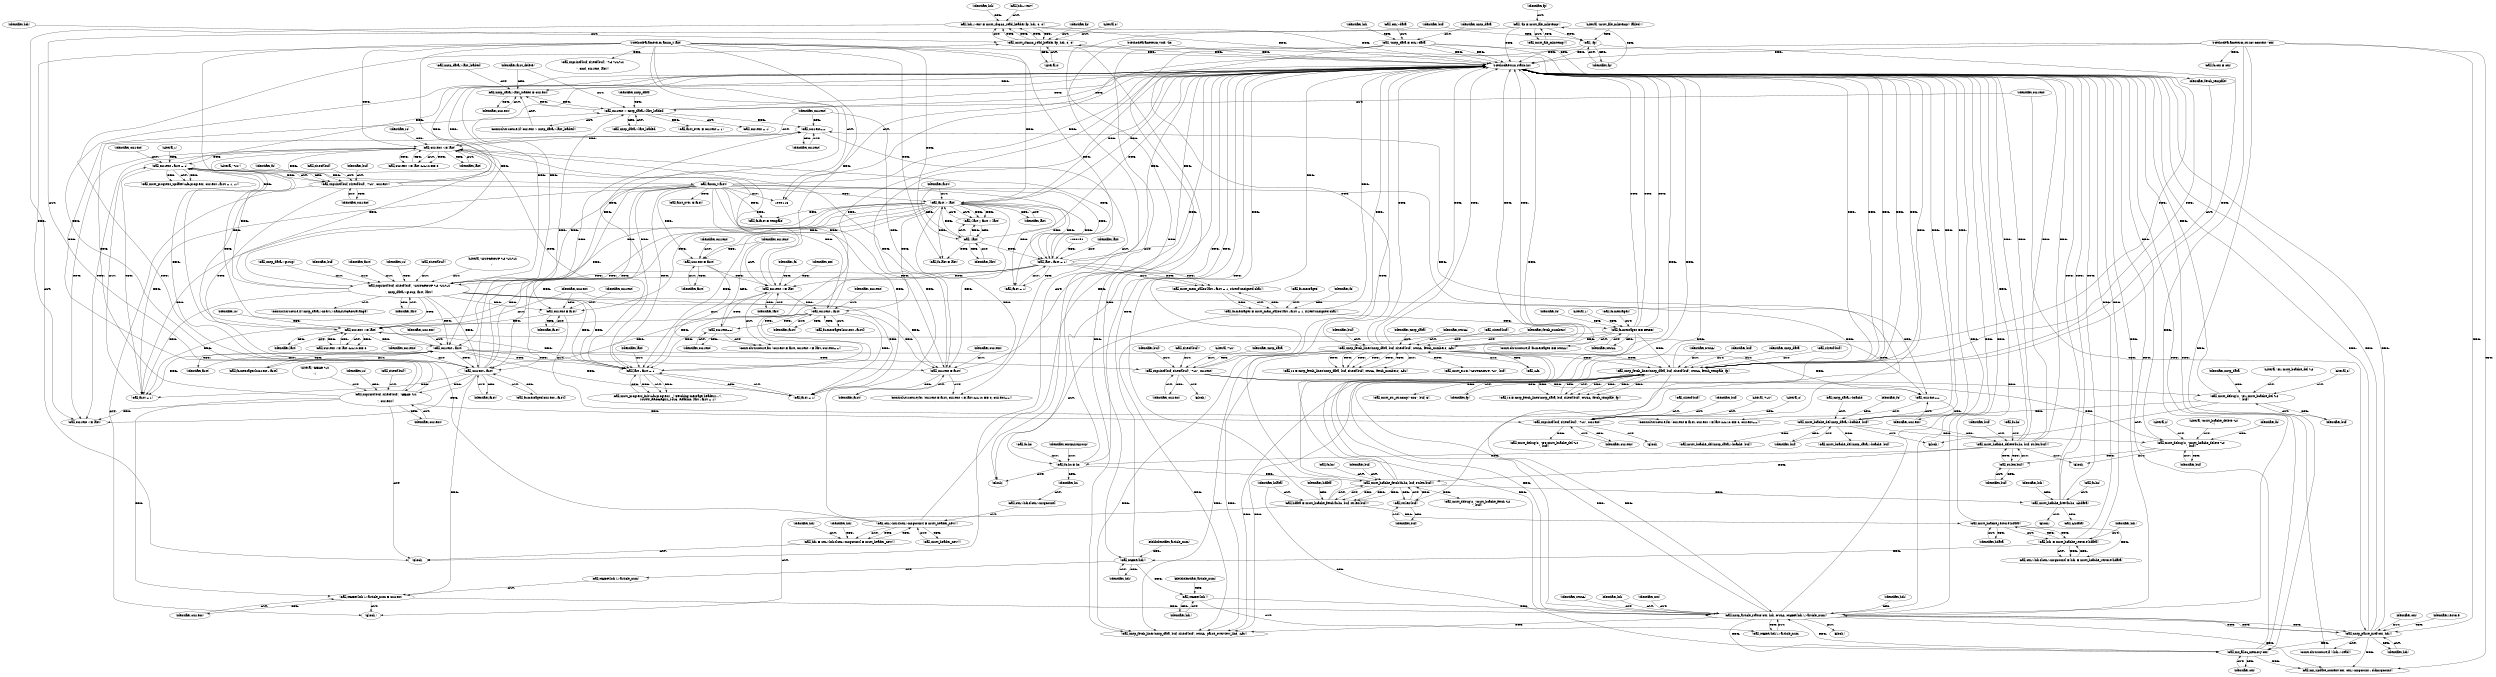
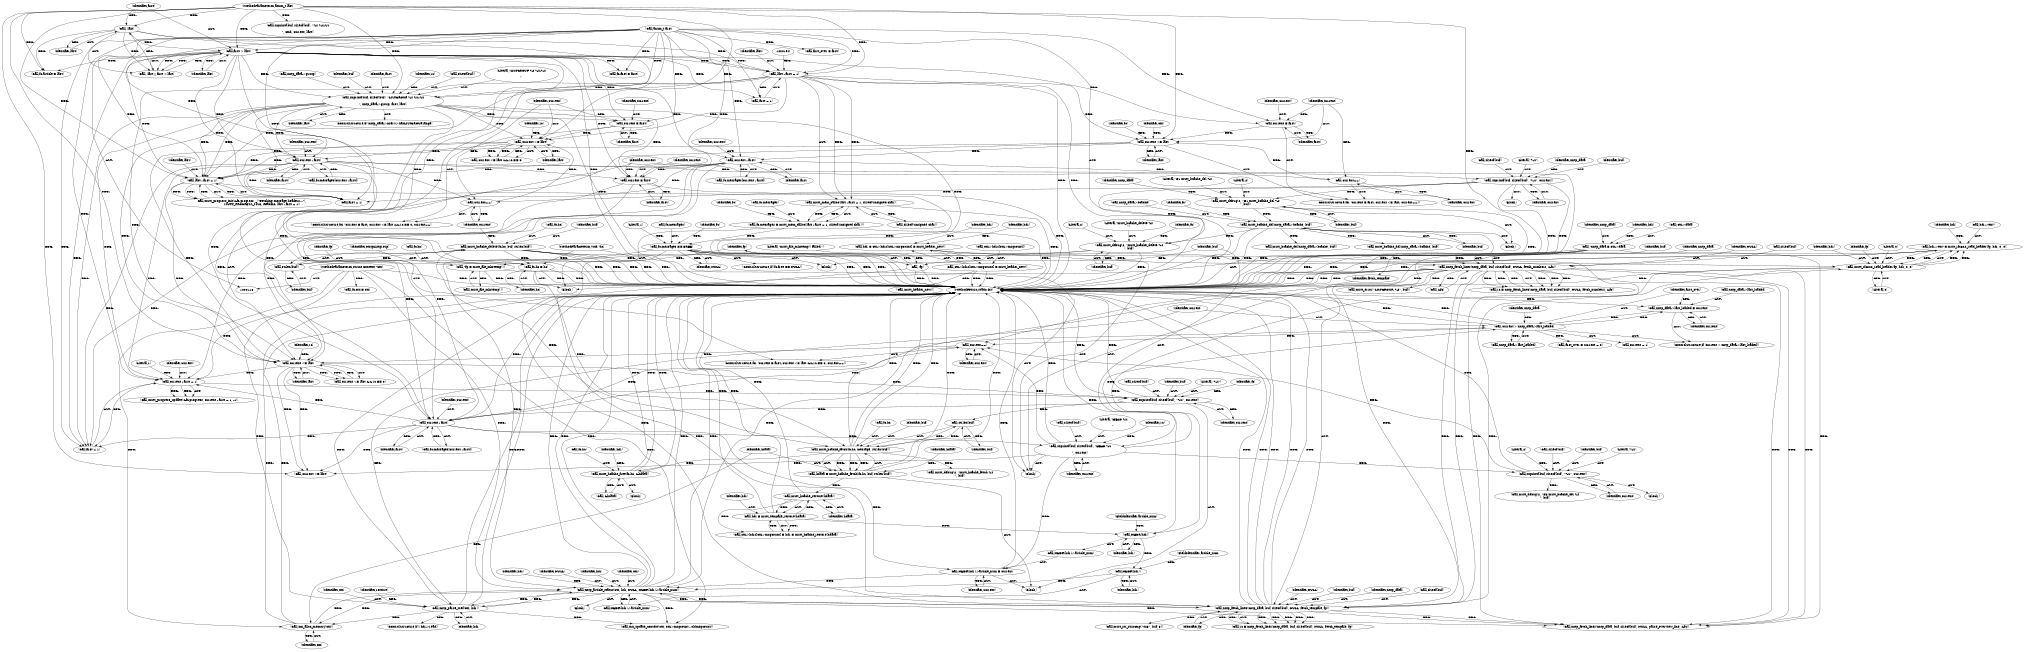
edge "(Call,*fp = mutt_file_mkstemp())" -> "(Call,mutt_file_mkstemp())": label "AST: " -> "CFG: "
edge "(Call,mutt_file_mkstemp())" -> "(Call,*fp = mutt_file_mkstemp())": label "CFG: " -> "AST: "
edge "(Call,*fp = mutt_file_mkstemp())" -> "(Call,!fp)": removed, label "DDG:"
node "(Identifier,first_delete)": label "(Identifier,first_delete)" -> "(Identifier,first_over)"
edge "(MethodParameterIn,anum_t last)" -> "1000116": removed, label "AST:"
edge "(ControlStructure,if (current > nntp_data->last_loaded))" -> "(Call,nntp_data->last_loaded = current)": reversed
edge "(ControlStructure,if (!hdr->read))" -> "(MethodReturn,static int)": now "(Call,NHDR(hdr)->article_num = current)" -> "(MethodReturn,static int)"
node "(Call,first_over = current + 1)": label "(Call,first_over = current + 1)" -> "(Call,first_over = current + 0)"
edge "(Call,anum_t first)" -> "(MethodReturn,static int)": label "DDG: " -> "AST: "
edge "(Call,ctx->hdrs[ctx->msgcount] = mutt_header_new())" -> "(Call,mutt_rfc822_read_header(fp, hdr, 0, 0))": now "(Call,hdr = ctx->hdrs[ctx->msgcount] = mutt_header_new())" -> "(Call,mutt_rfc822_read_header(fp, hdr, 0, 0))"
edge "(Call,current - first + 1)" -> "(Call,anum_t first)": reversed
edge "(Call,anum_t first)" -> "(Call,first > last)": label "CFG: " -> "DDG: "
edge "(Call,!last || first > last)" -> "(Call,first > last)": label "AST: " -> "CFG: "
node "(Call,fc.first = tempfile)": label "(Call,fc.first = tempfile)" -> "(Call,fc.first = first)"
node "(Call,sizeof(unsigned char))": added
node "(Call,fc.last = last)": label "(Call,fc.last = last)" -> "(Call,fc.article = last)"
node "(Identifier,fetch_numbers)": removed
node "(ControlStructure,if (fc.messages == NULL))": label "(ControlStructure,if (fc.messages == NULL))" -> "(ControlStructure,if (fc.free == NULL))"
node "(Call,mutt_hcache_fetch(fc.hc, buf, strlen(buf)))": label "(Call,mutt_hcache_fetch(fc.hc, buf, strlen(buf)))" -> "(Call,mutt_hcache_fetch(fc.hc, message, strlen(buf)))"
edge "(Call,&hdata)" -> "(Call,mutt_hcache_free(fc.hc, &hdata))": added, label "AST:"
edge "(Identifier,hc)" -> "(Call,ctx->hdrs[ctx->msgcount])": now "(Identifier,hc)" -> "(Call,fc.hc = hc)"
edge "(Call,mutt_header_new())" -> "(Call,ctx->hdrs[ctx->msgcount] = mutt_header_new())": removed, label "AST:"
node "(Call,hdr = mutt_hcache_restore(hdata))": label "(Call,hdr = mutt_hcache_restore(hdata))" -> "(Call,hdr = mutt_tempfile_restore(hdata))"
edge "(Call,nntp_parse_xref(ctx, hdr))" -> "(ControlStructure,if (!hdr->read))": label "AST: " -> "CFG: "
edge "(Call,mx_alloc_memory(ctx))" -> "(Call,mx_update_context(ctx, ctx->msgcount - oldmsgcount))": removed, label "DDG:"
